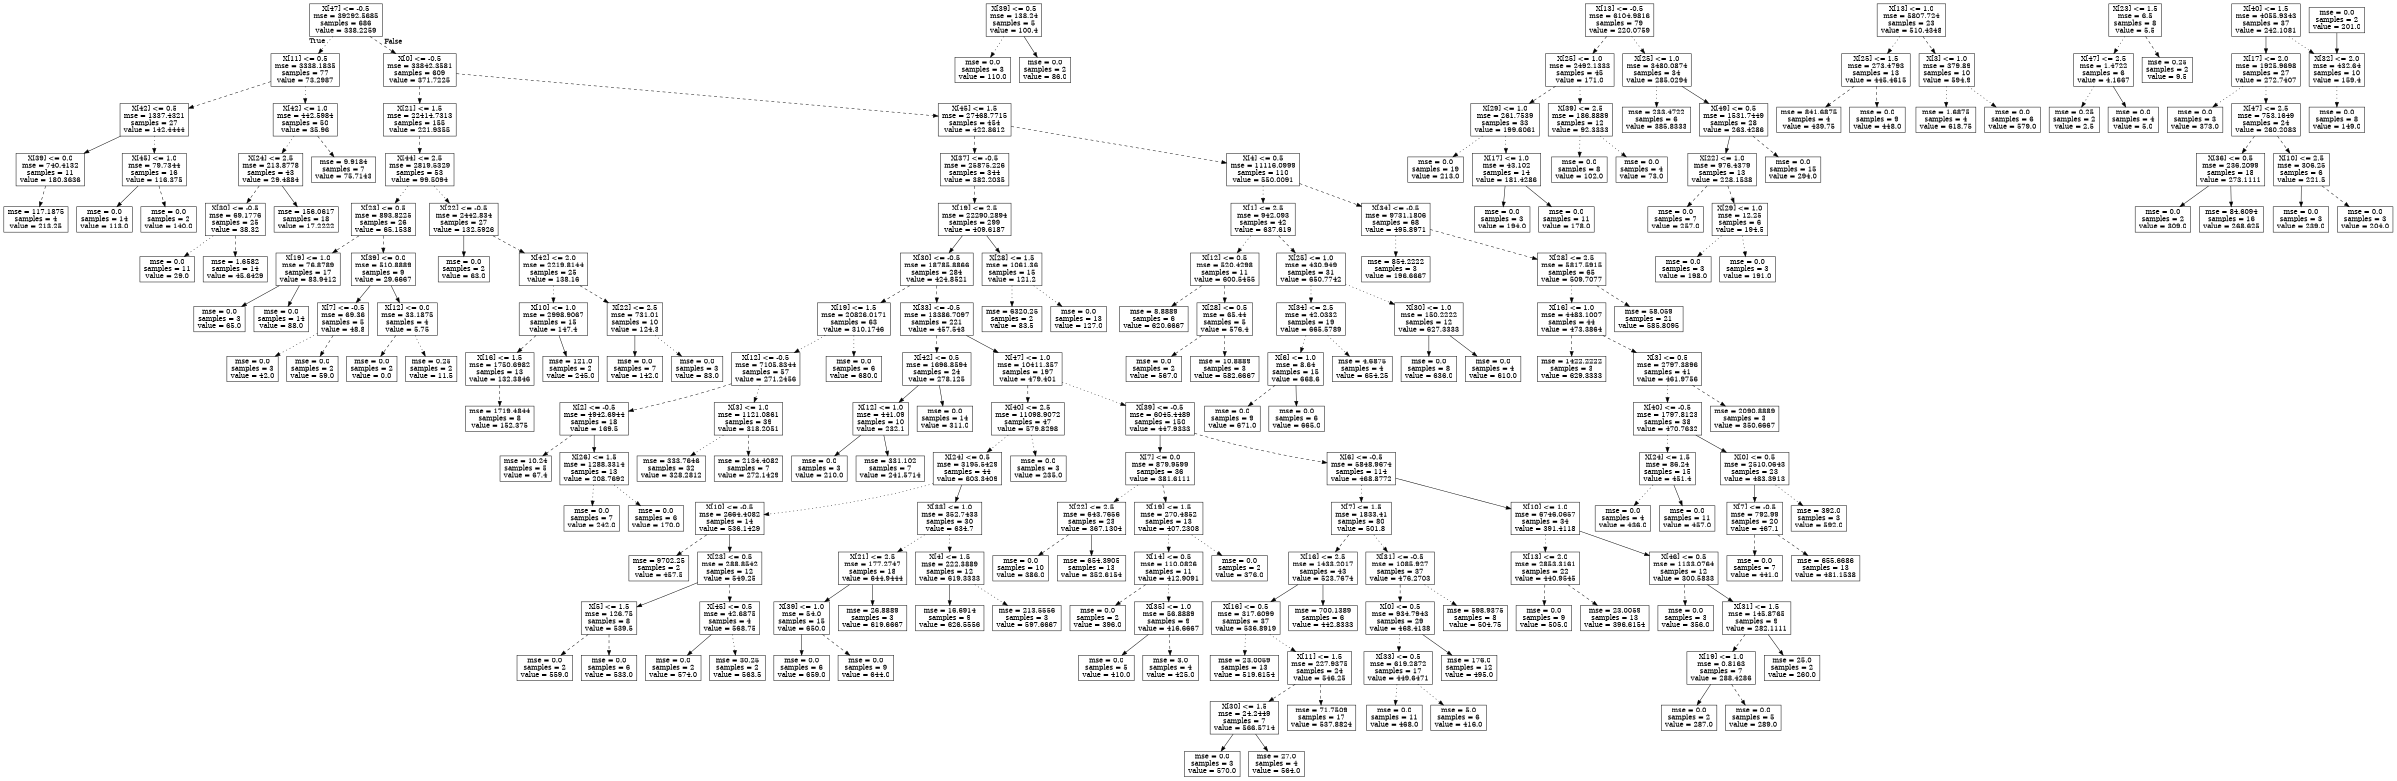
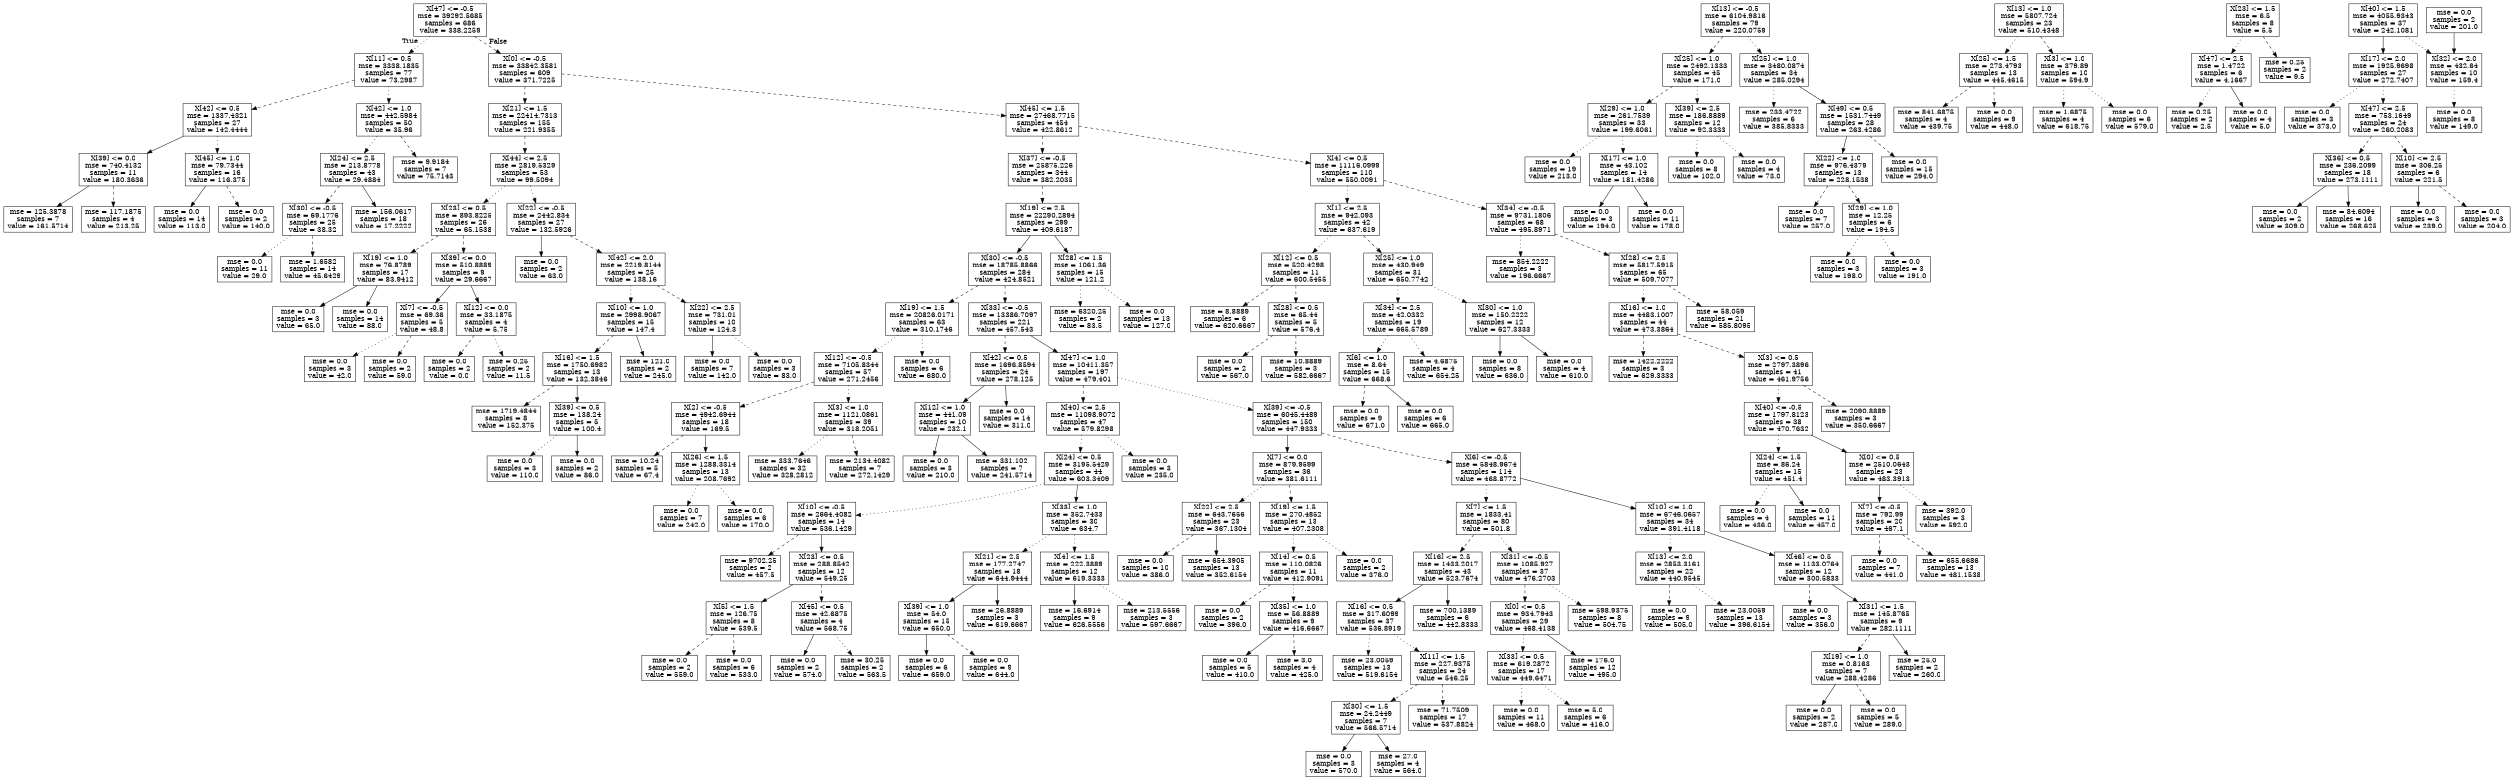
node "mse = 125.3878 samples = 7 value = 161.5714": added
edge "X[16] <= 1.5 mse = 1750.6982 samples = 13 value = 132.3846" -> "X[39] <= 0.5 mse = 138.24 samples = 5 value = 100.4": added
edge "X[13] <= 2.0 mse = 2853.3161 samples = 22 value = 440.9545" -> "mse = 23.0059 samples = 13 value = 396.6154": style dashed -> dotted
